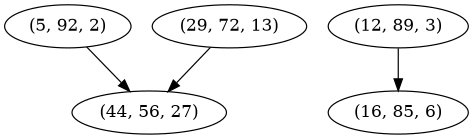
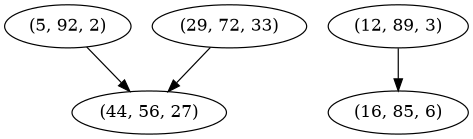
node "(29, 72, 13)": label "(29, 72, 13)" -> "(29, 72, 33)"
